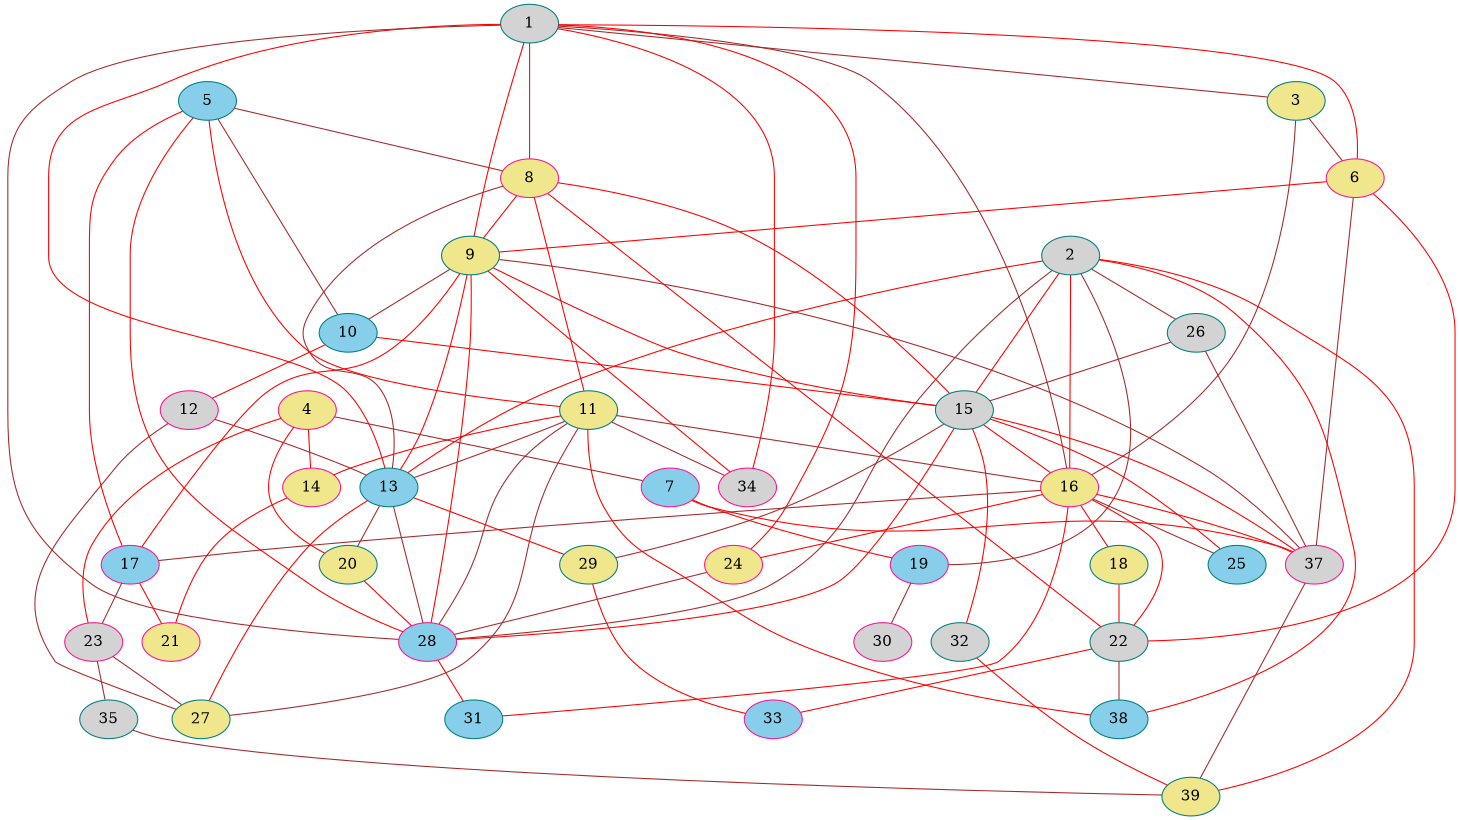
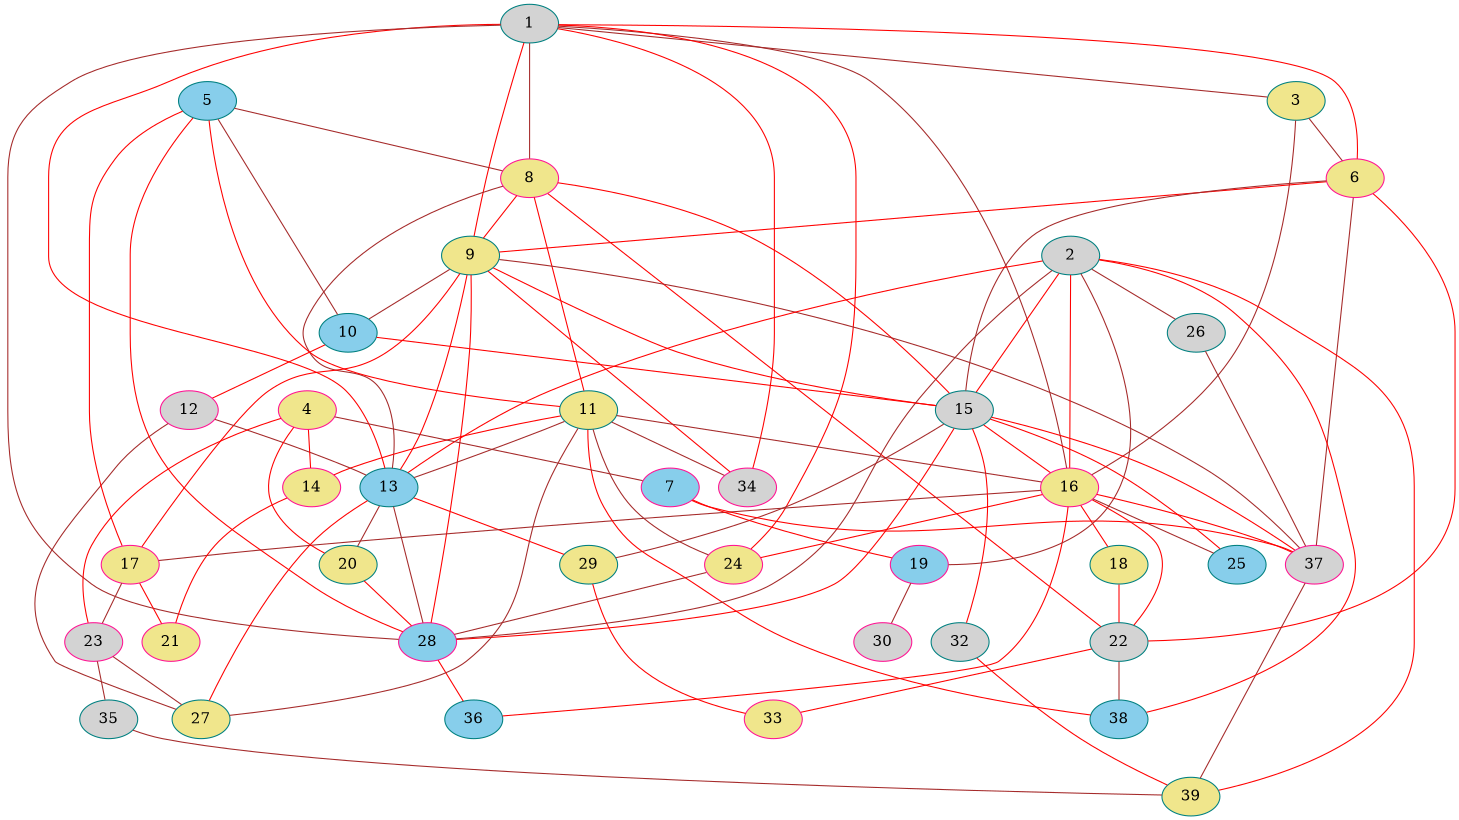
edge "26" -- "15": now "6" -- "15"
edge "11" -- "28": now "11" -- "24"
node "17": fillcolor skyblue -> khaki
node "31": label "31" -> "36"
node "33": fillcolor skyblue -> khaki
